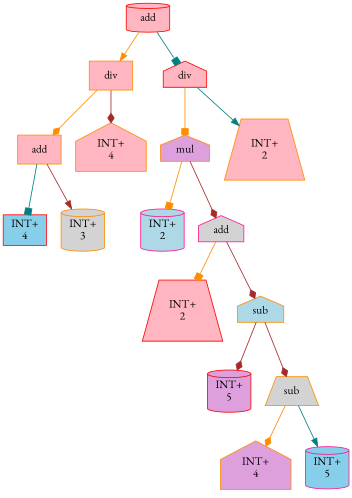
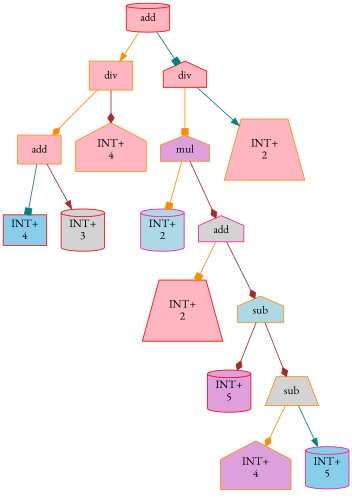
node "INT+ 3": color darkorange -> red
